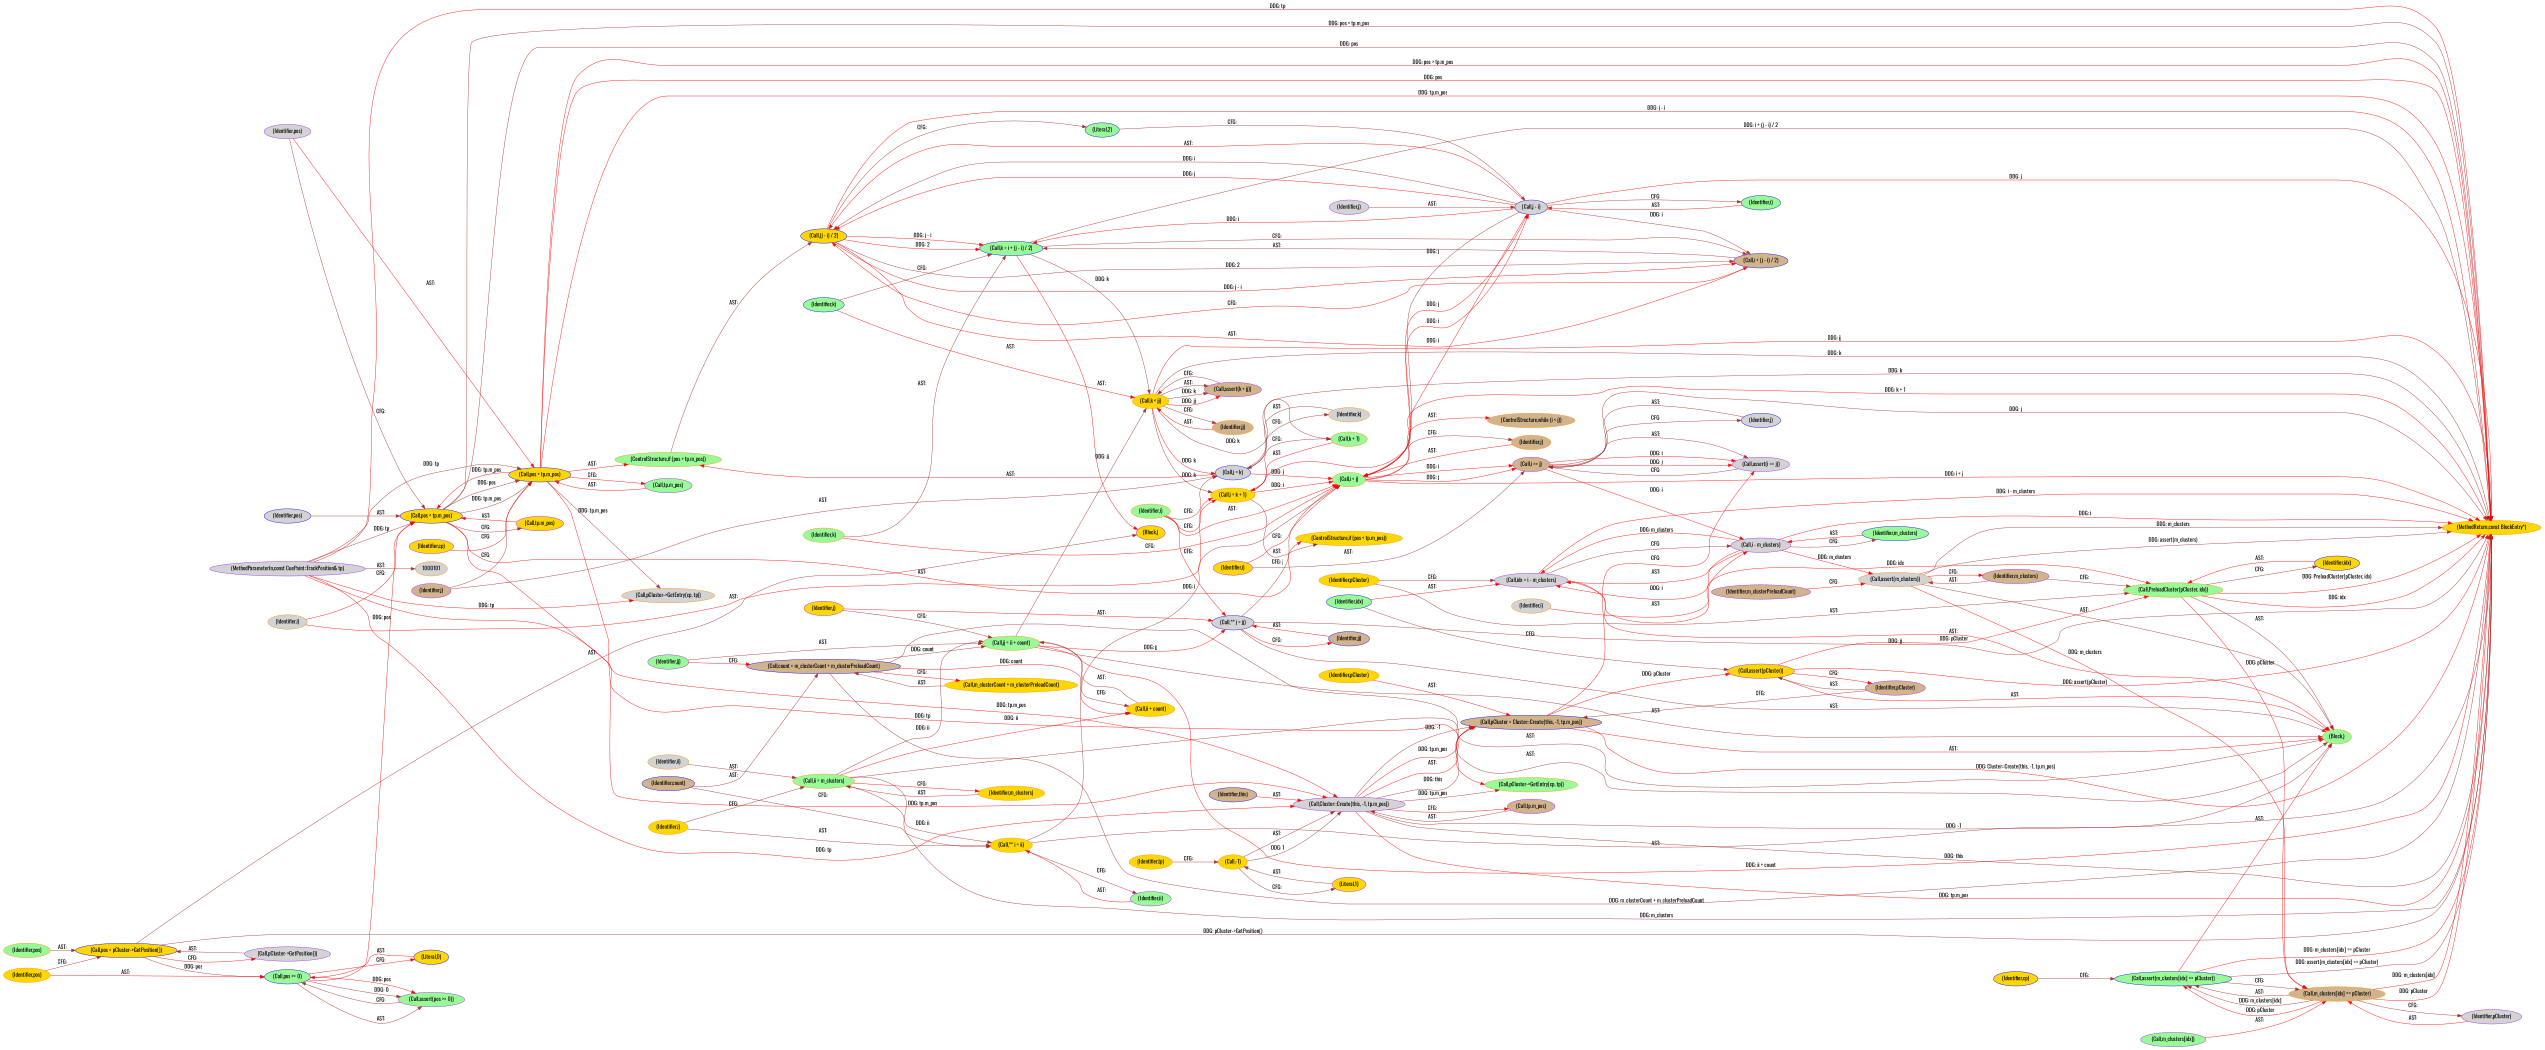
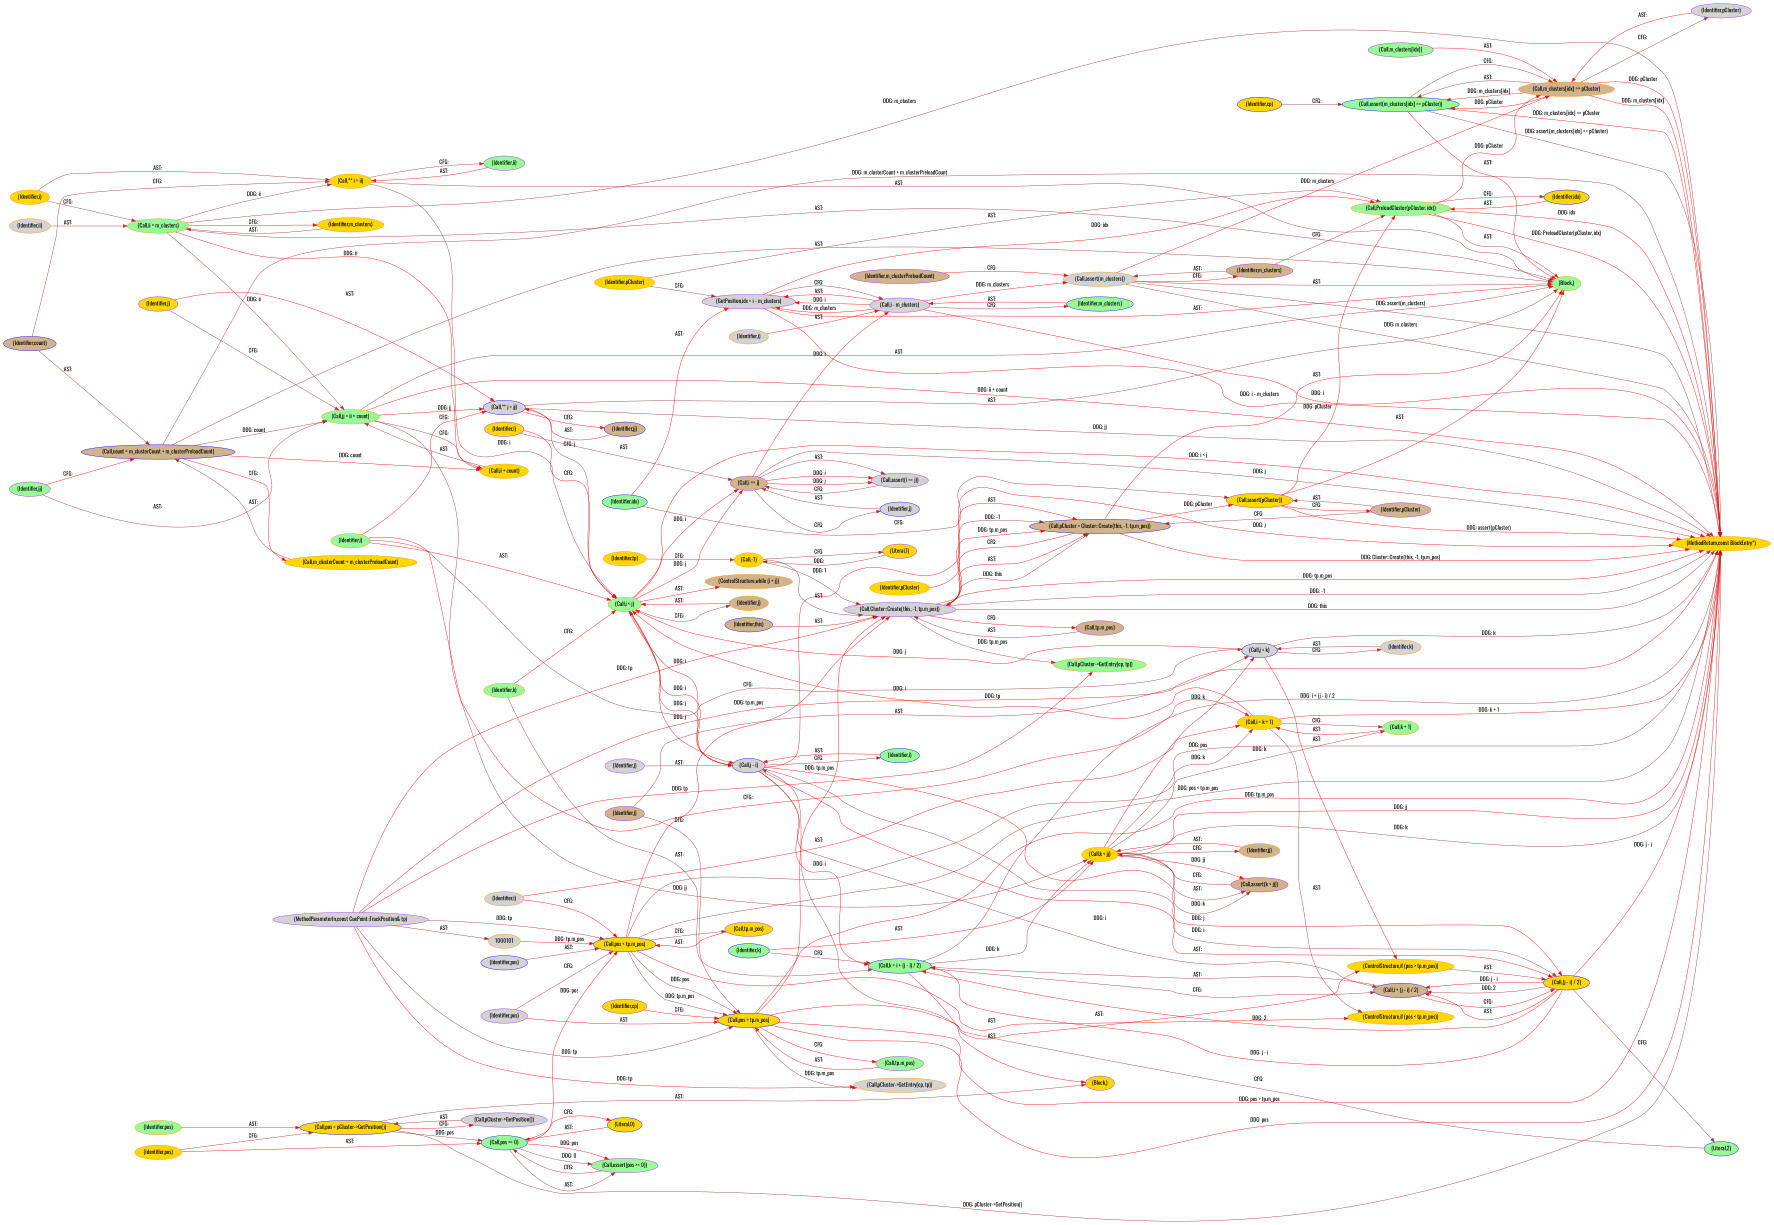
node "(ControlStructure,if (pos > tp.m_pos))": fillcolor palegreen -> gold
edge "(Call,pos > tp.m_pos)" -> "(Call,pos < tp.m_pos)": now "1000101" -> "(Call,pos < tp.m_pos)"
edge "(Call,pCluster = Cluster::Create(this, -1, tp.m_pos))" -> "(Call,assert(i == j))": now "(Call,pCluster = Cluster::Create(this, -1, tp.m_pos))" -> "(Call,Cluster::Create(this, -1, tp.m_pos))"
node "(Call,idx = i - m_clusters)": label "(Call,idx = i - m_clusters)" -> "(GetPosition,idx = i - m_clusters)"
edge "(Literal,1)" -> "(Call,-1)": label "AST: " -> "DDG: "
